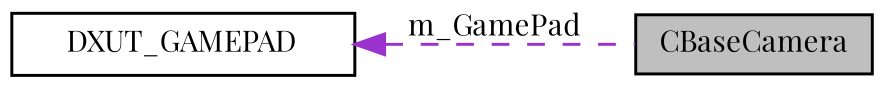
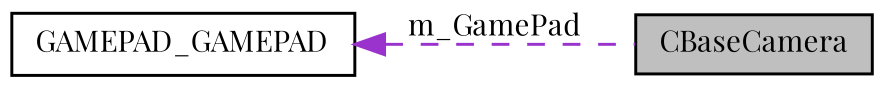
node "DXUT_GAMEPAD": label "DXUT_GAMEPAD" -> "GAMEPAD_GAMEPAD"
